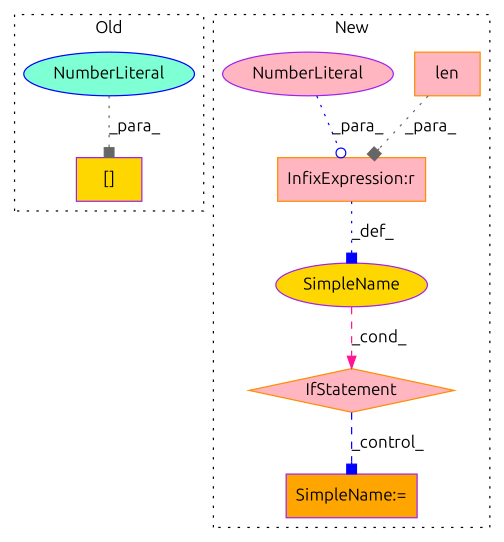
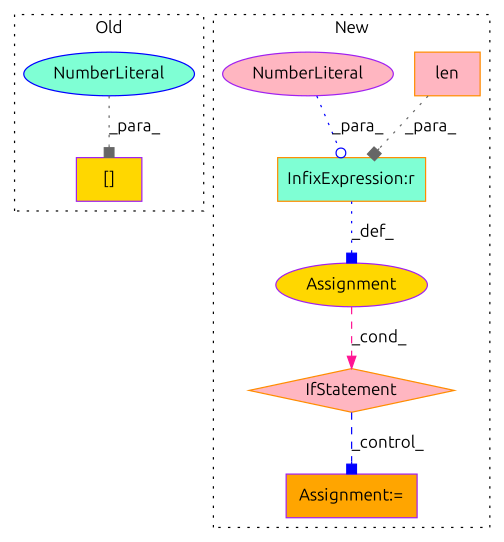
node "InfixExpression:r": fillcolor lightpink -> aquamarine
node "SimpleName": label "SimpleName" -> "Assignment"
node "SimpleName:=": label "SimpleName:=" -> "Assignment:="
